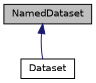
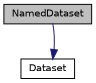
edge "Dataset" -> "NamedDataset": reversed
